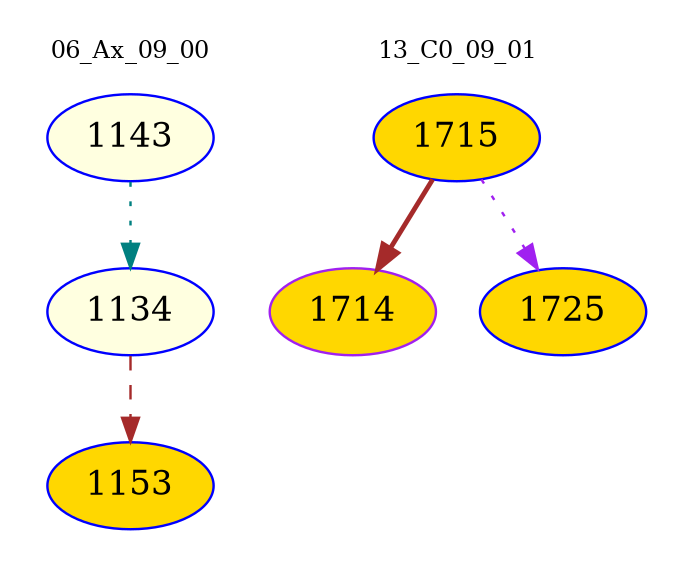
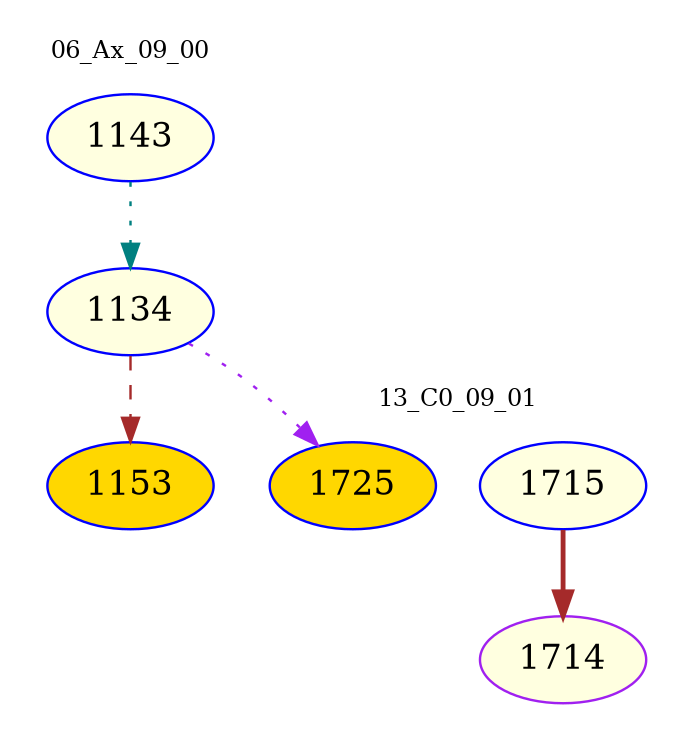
node "1715": fillcolor gold -> lightyellow
edge "1715" -> "1725": now "1134" -> "1725"
node "1714": fillcolor gold -> lightyellow
